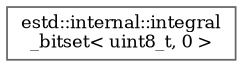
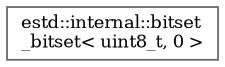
node "estd::internal::integral _bitset< uint8_t, 0 >": label "estd::internal::integral _bitset< uint8_t, 0 >" -> "estd::internal::bitset _bitset< uint8_t, 0 >"
